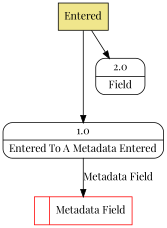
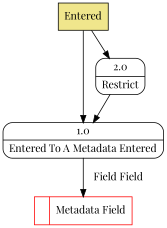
node "2.0": text "Field" -> "Restrict"
edge "2.0" -> "1.0": added
edge "1.0" -> "Metadata Field": label "Metadata Field" -> "Field Field"
